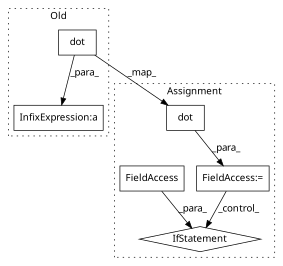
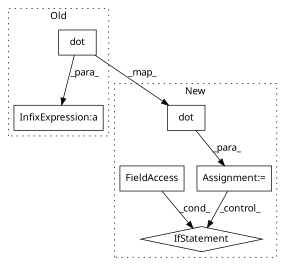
cluster "Assignment": label "Assignment" -> "New"
node "FieldAccess:=": label "FieldAccess:=" -> "Assignment:="
edge "FieldAccess" -> "IfStatement": label "_para_" -> "_cond_"
